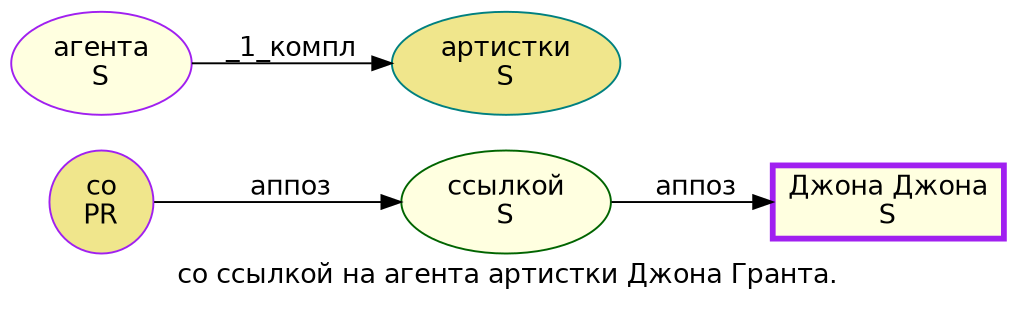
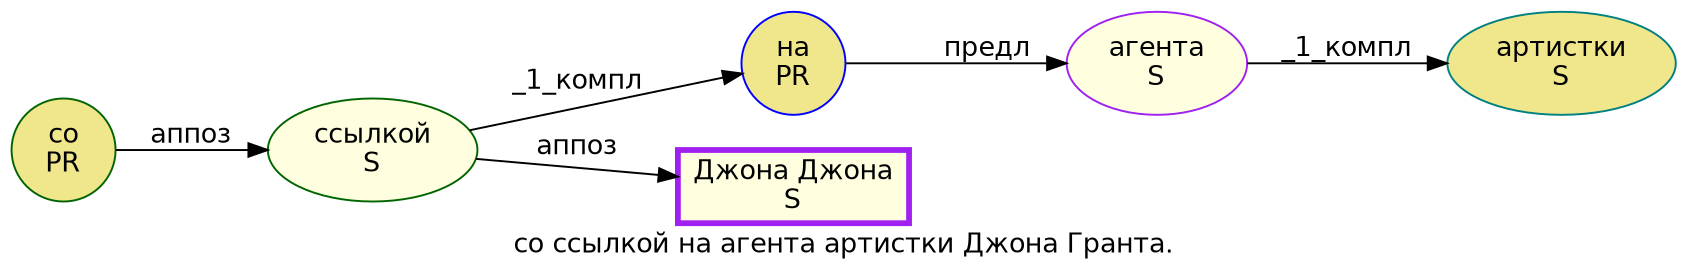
node "на PR": added
node "со PR": color purple -> darkgreen
